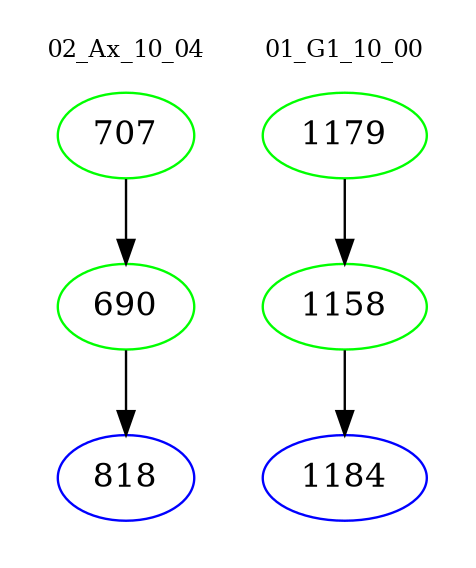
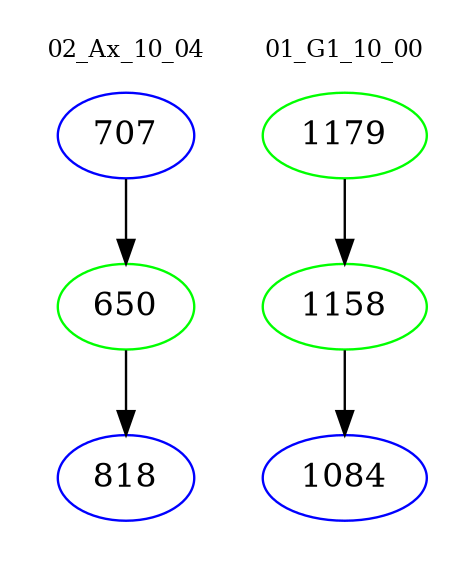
node "707": color green -> blue
node "690": label "690" -> "650"
node "1184": label "1184" -> "1084"
